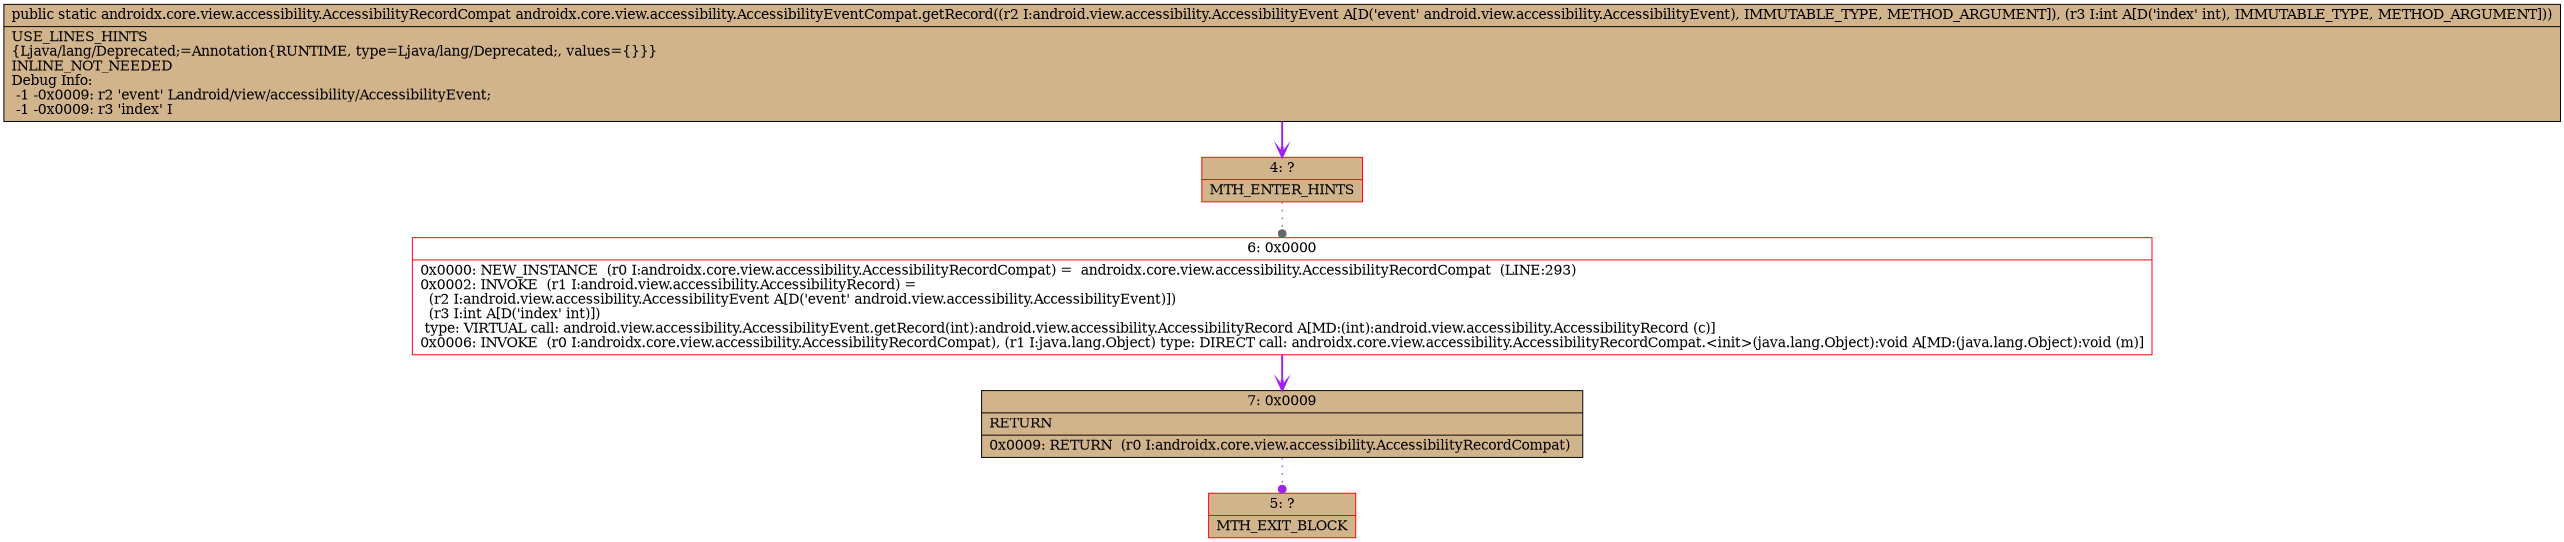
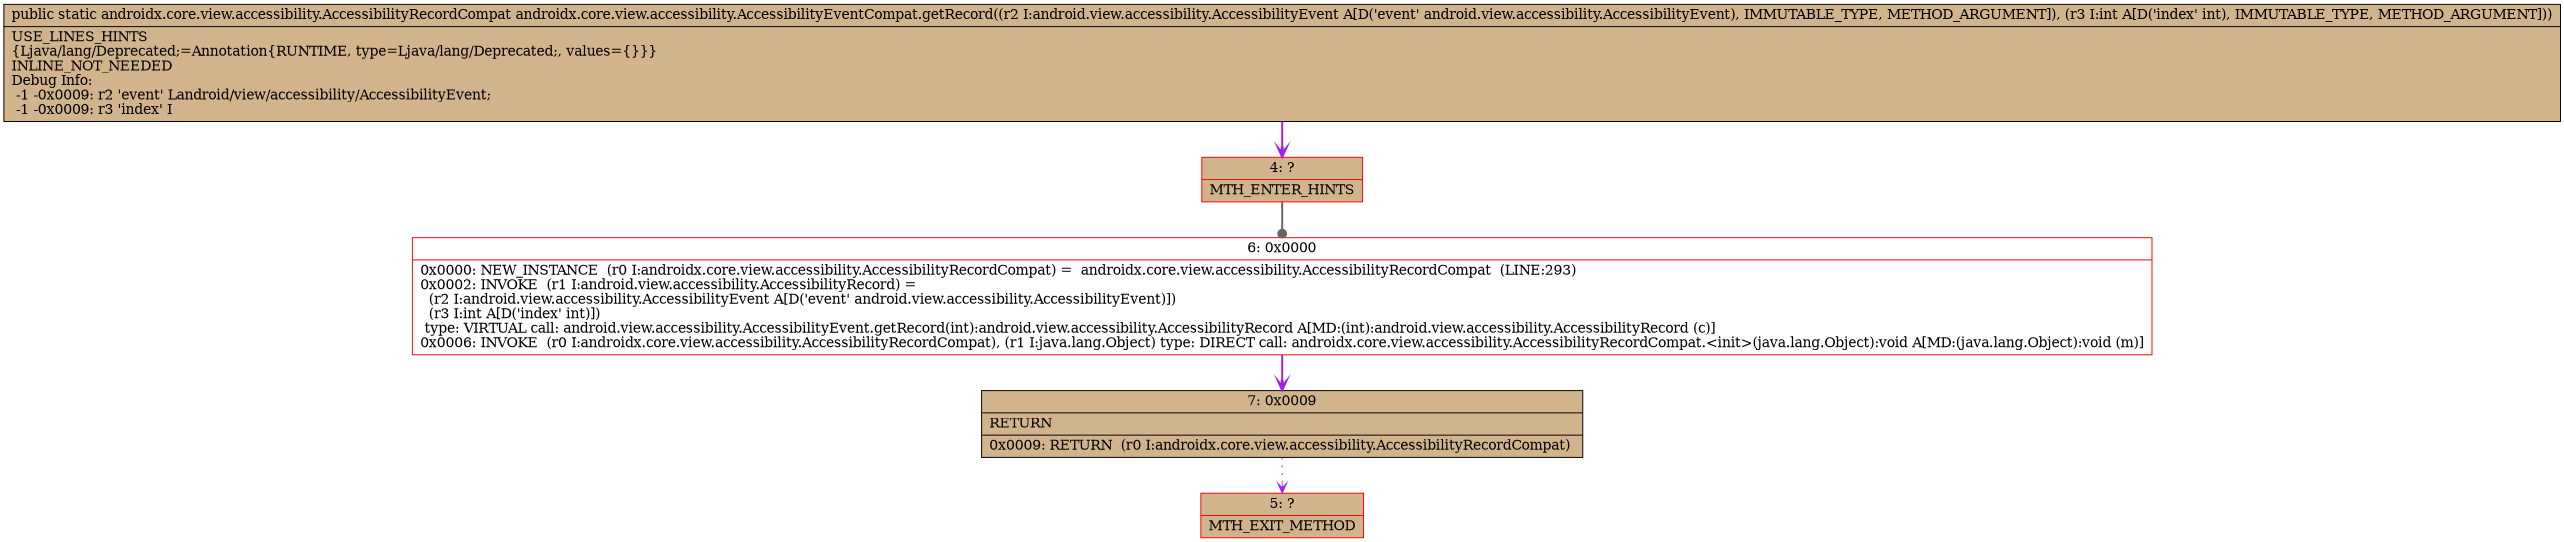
edge "4: ?" -> "6: 0x0000": style dotted -> bold
edge "7: 0x0009" -> "5: ?": arrowhead dot -> vee
node "5: ?": text "MTH_EXIT_BLOCK" -> "MTH_EXIT_METHOD"
